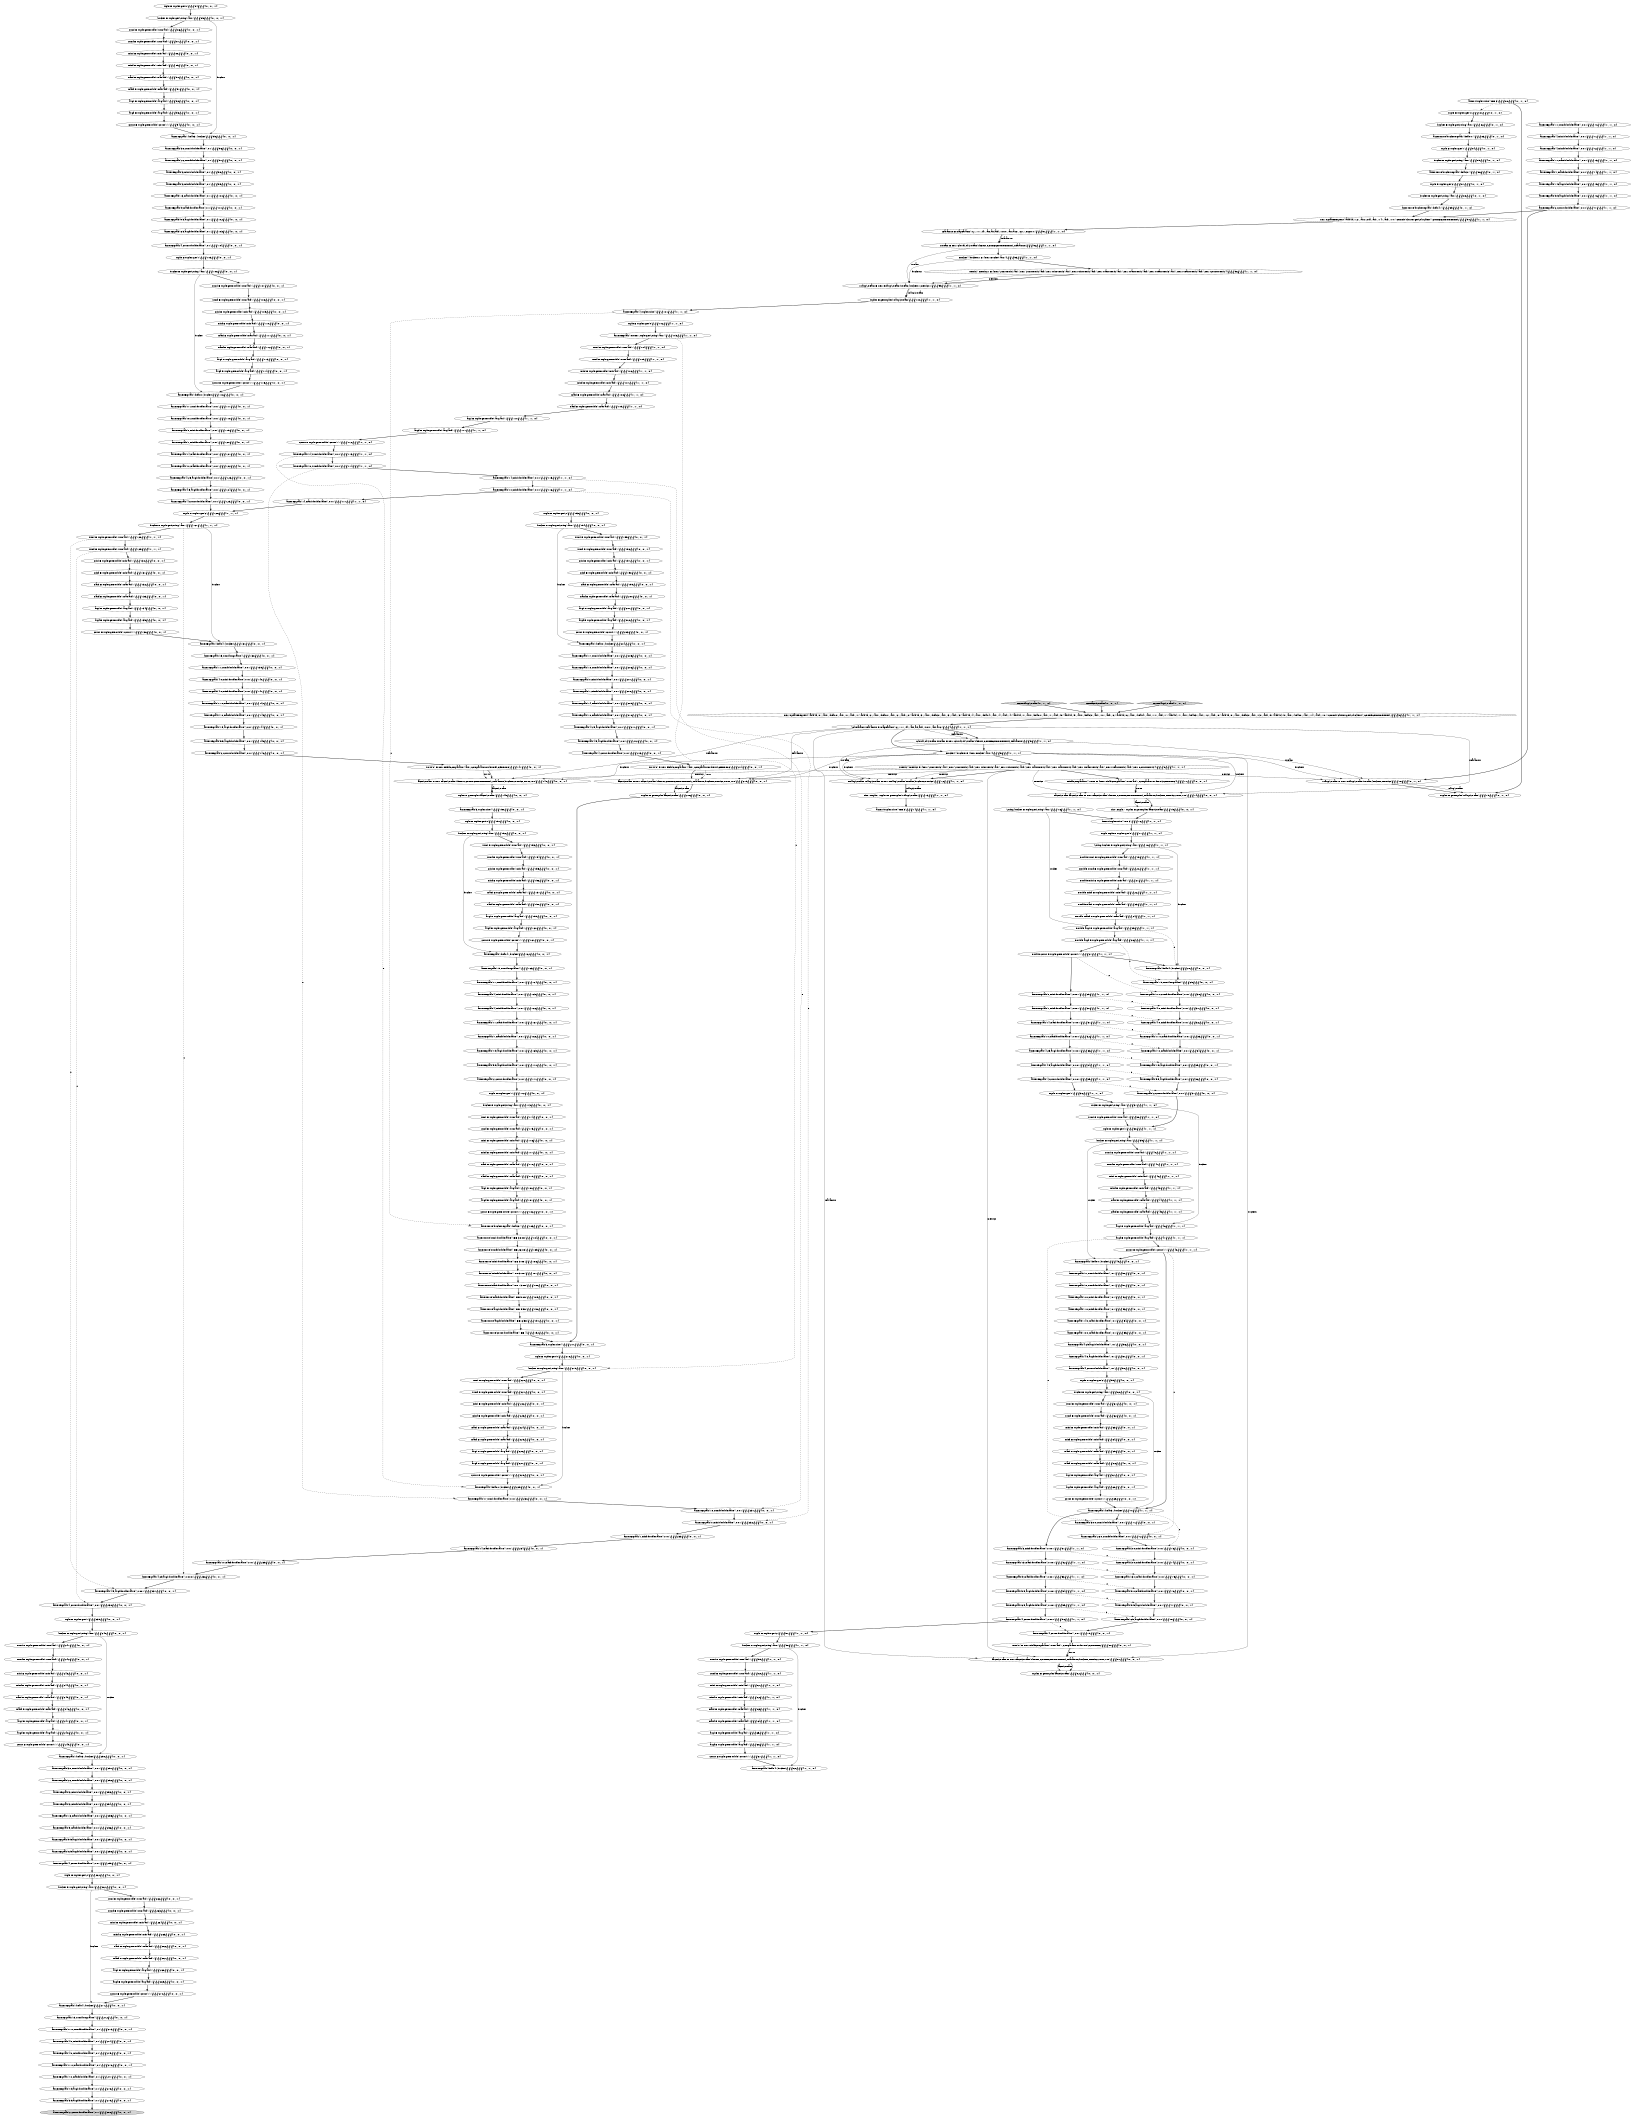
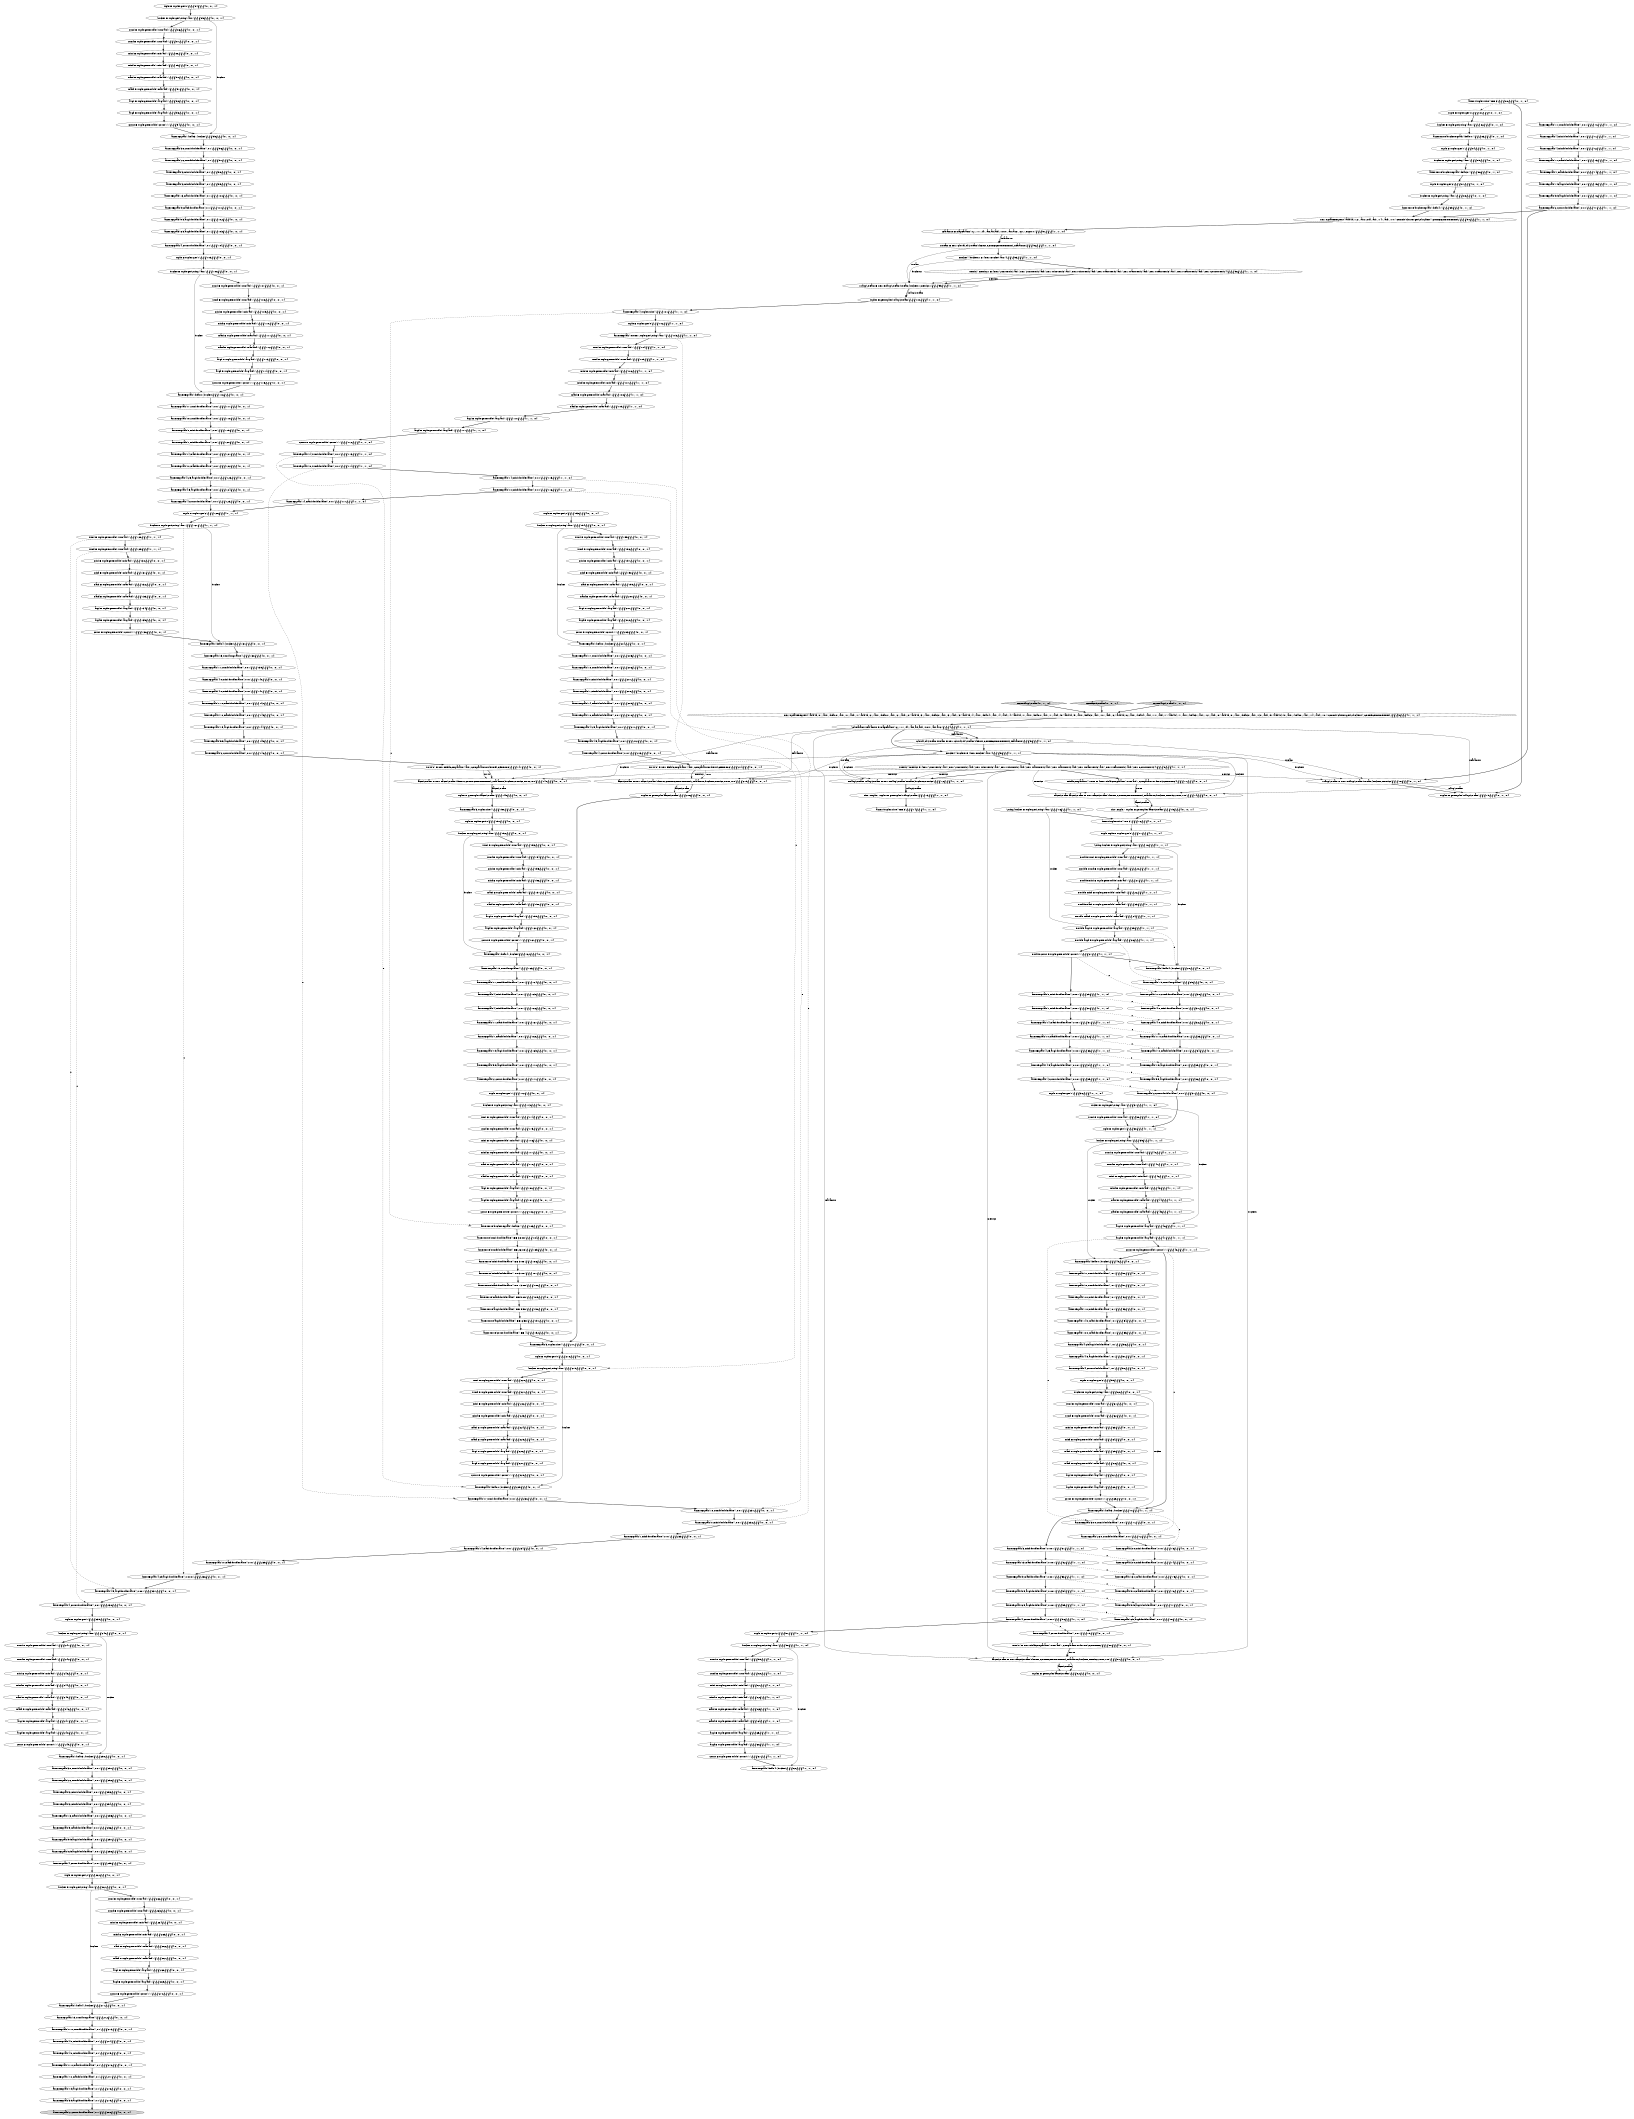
edge "assertEquals(4,tuples.size())@@@101@@@['1', '1', '0']" -> "tuple = tuples.get(0)@@@102@@@['1', '1', '0']": added
edge "tuples = getTuples(facetStream)@@@149@@@['0', '0', '1']" -> "assertEquals(3,tuples.size())@@@150@@@['0', '0', '1']": added
edge "assert(tuples.size() == 3)@@@16@@@['1', '1', '1']" -> "Tuple tuple = tuples.get(0)@@@17@@@['1', '1', '1']": style bold -> solid
